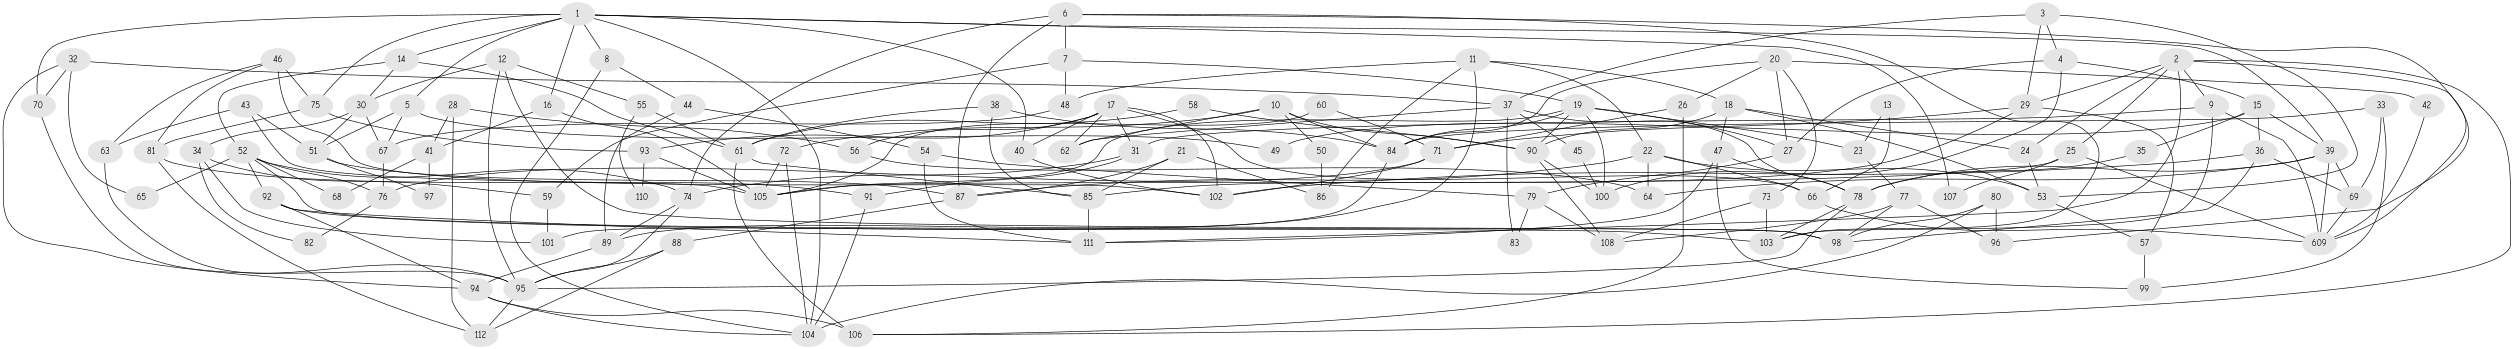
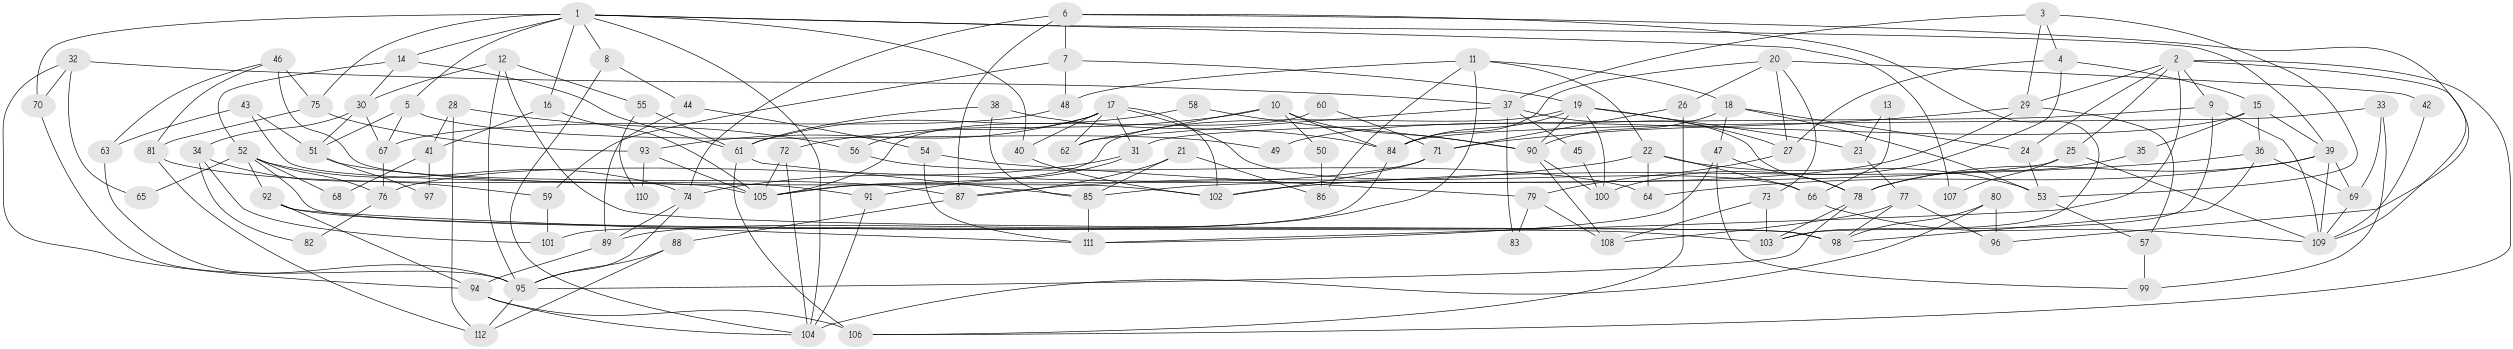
node "609": label "609" -> "109"
